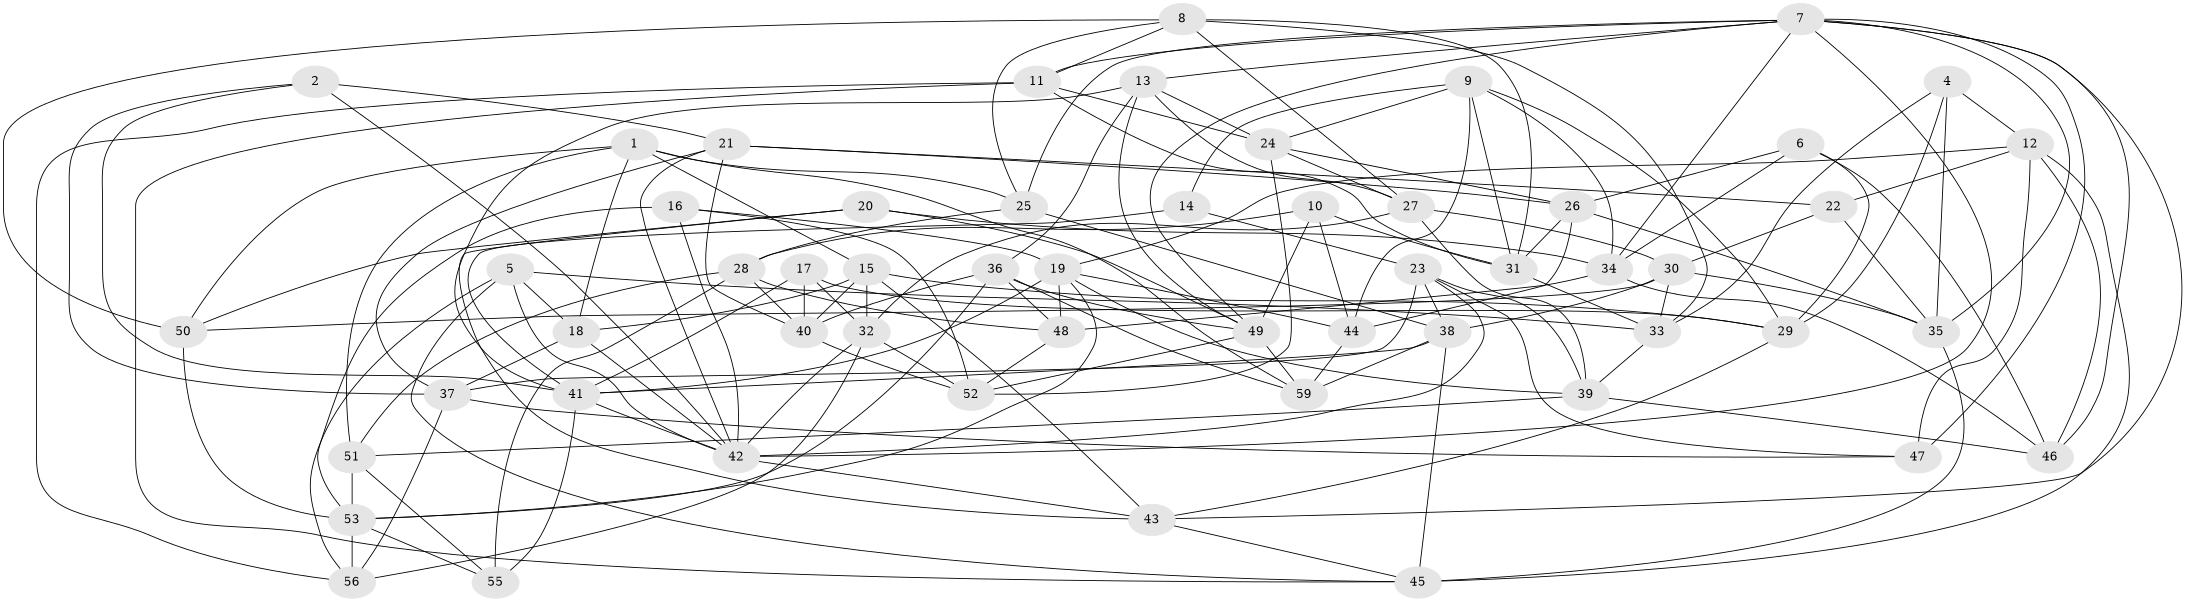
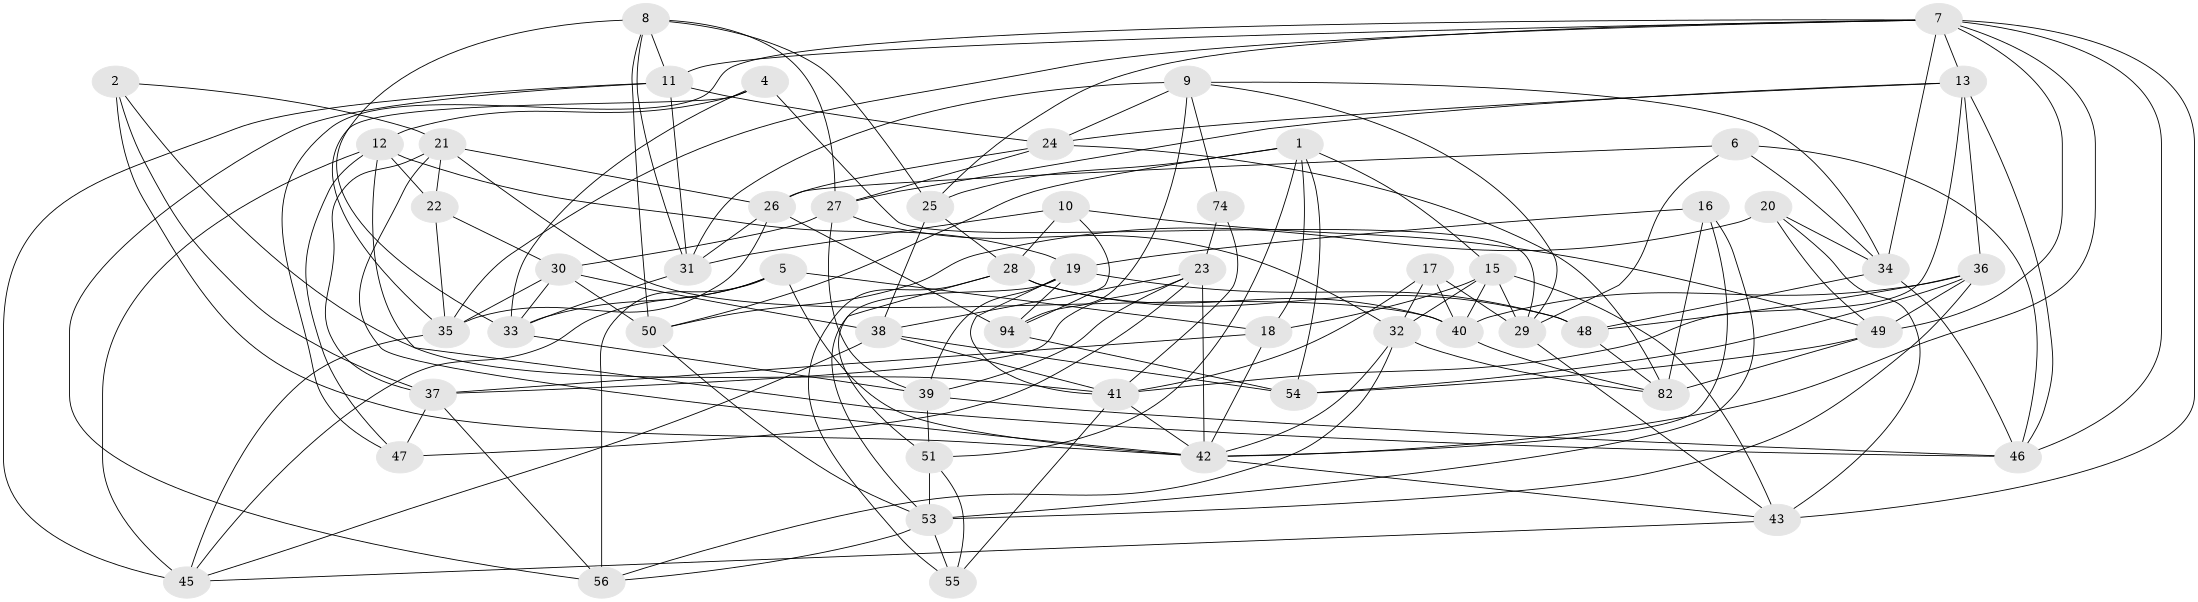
edge "13" -- "49": now "13" -- "46"
node "14": label "14" -> "74"
node "44": label "44" -> "94"
node "52": label "52" -> "82"
node "59": label "59" -> "54"
